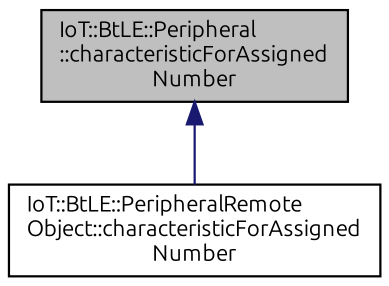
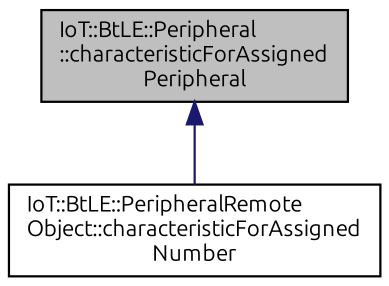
node "IoT::BtLE::Peripheral ::characteristicForAssigned Number": label "IoT::BtLE::Peripheral ::characteristicForAssigned Number" -> "IoT::BtLE::Peripheral ::characteristicForAssigned Peripheral"
